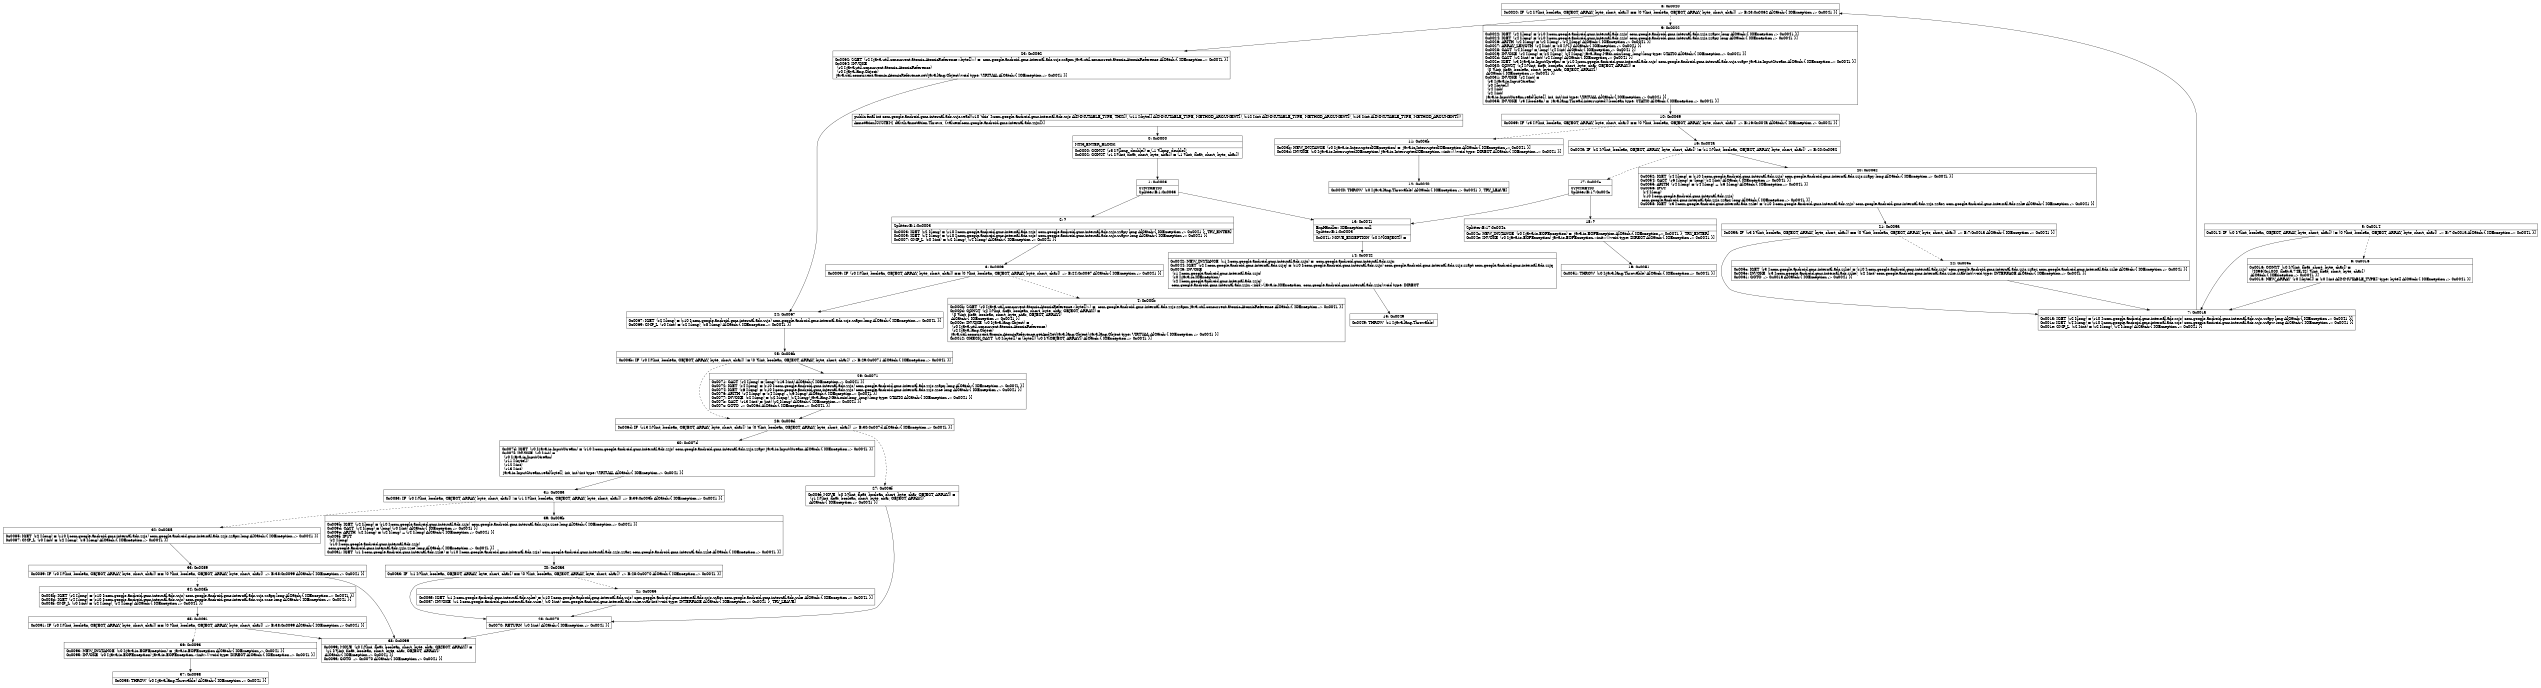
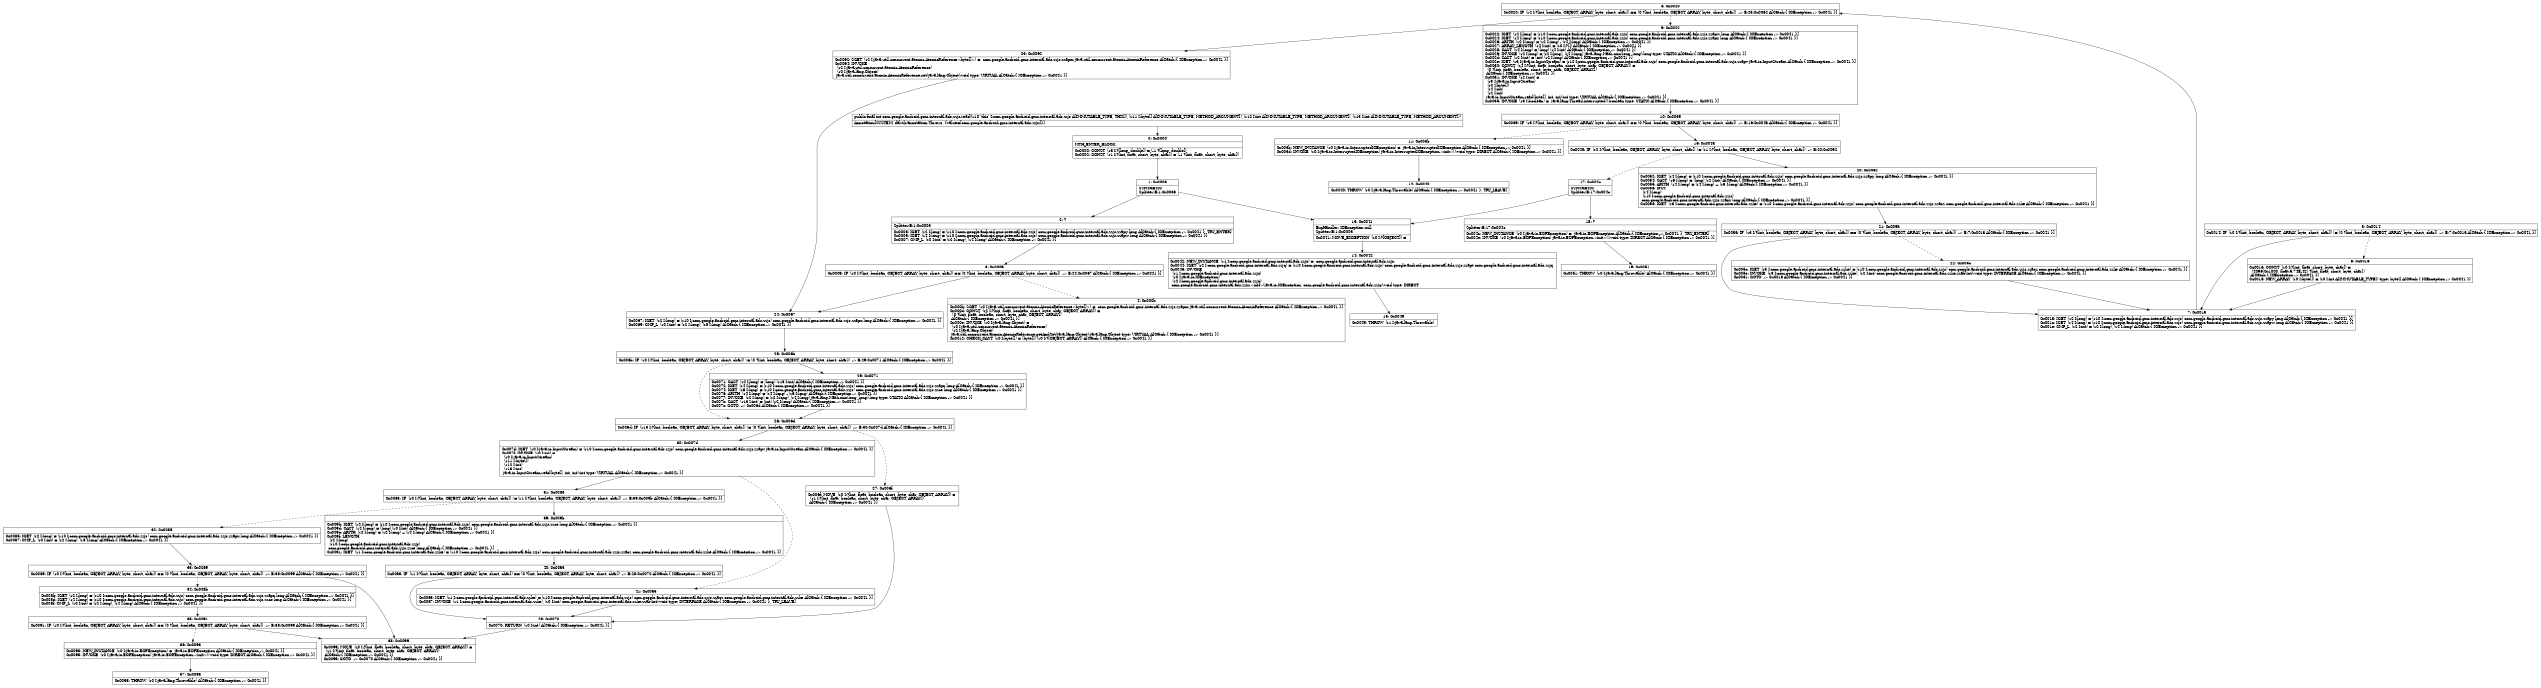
node "39: 0x009b": text "0x009f: IPUT" -> "0x009f: LENGTH"
edge "40: 0x00a3" -> "41: 0x00a5": now "30: 0x007d" -> "41: 0x00a5"
